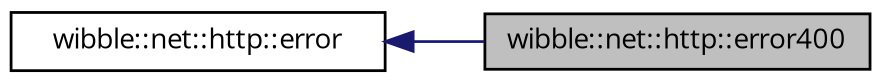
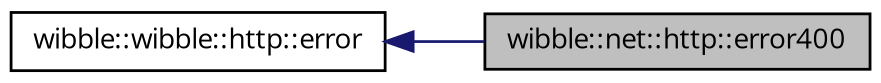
node "wibble::net::http::error": label "wibble::net::http::error" -> "wibble::wibble::http::error"
